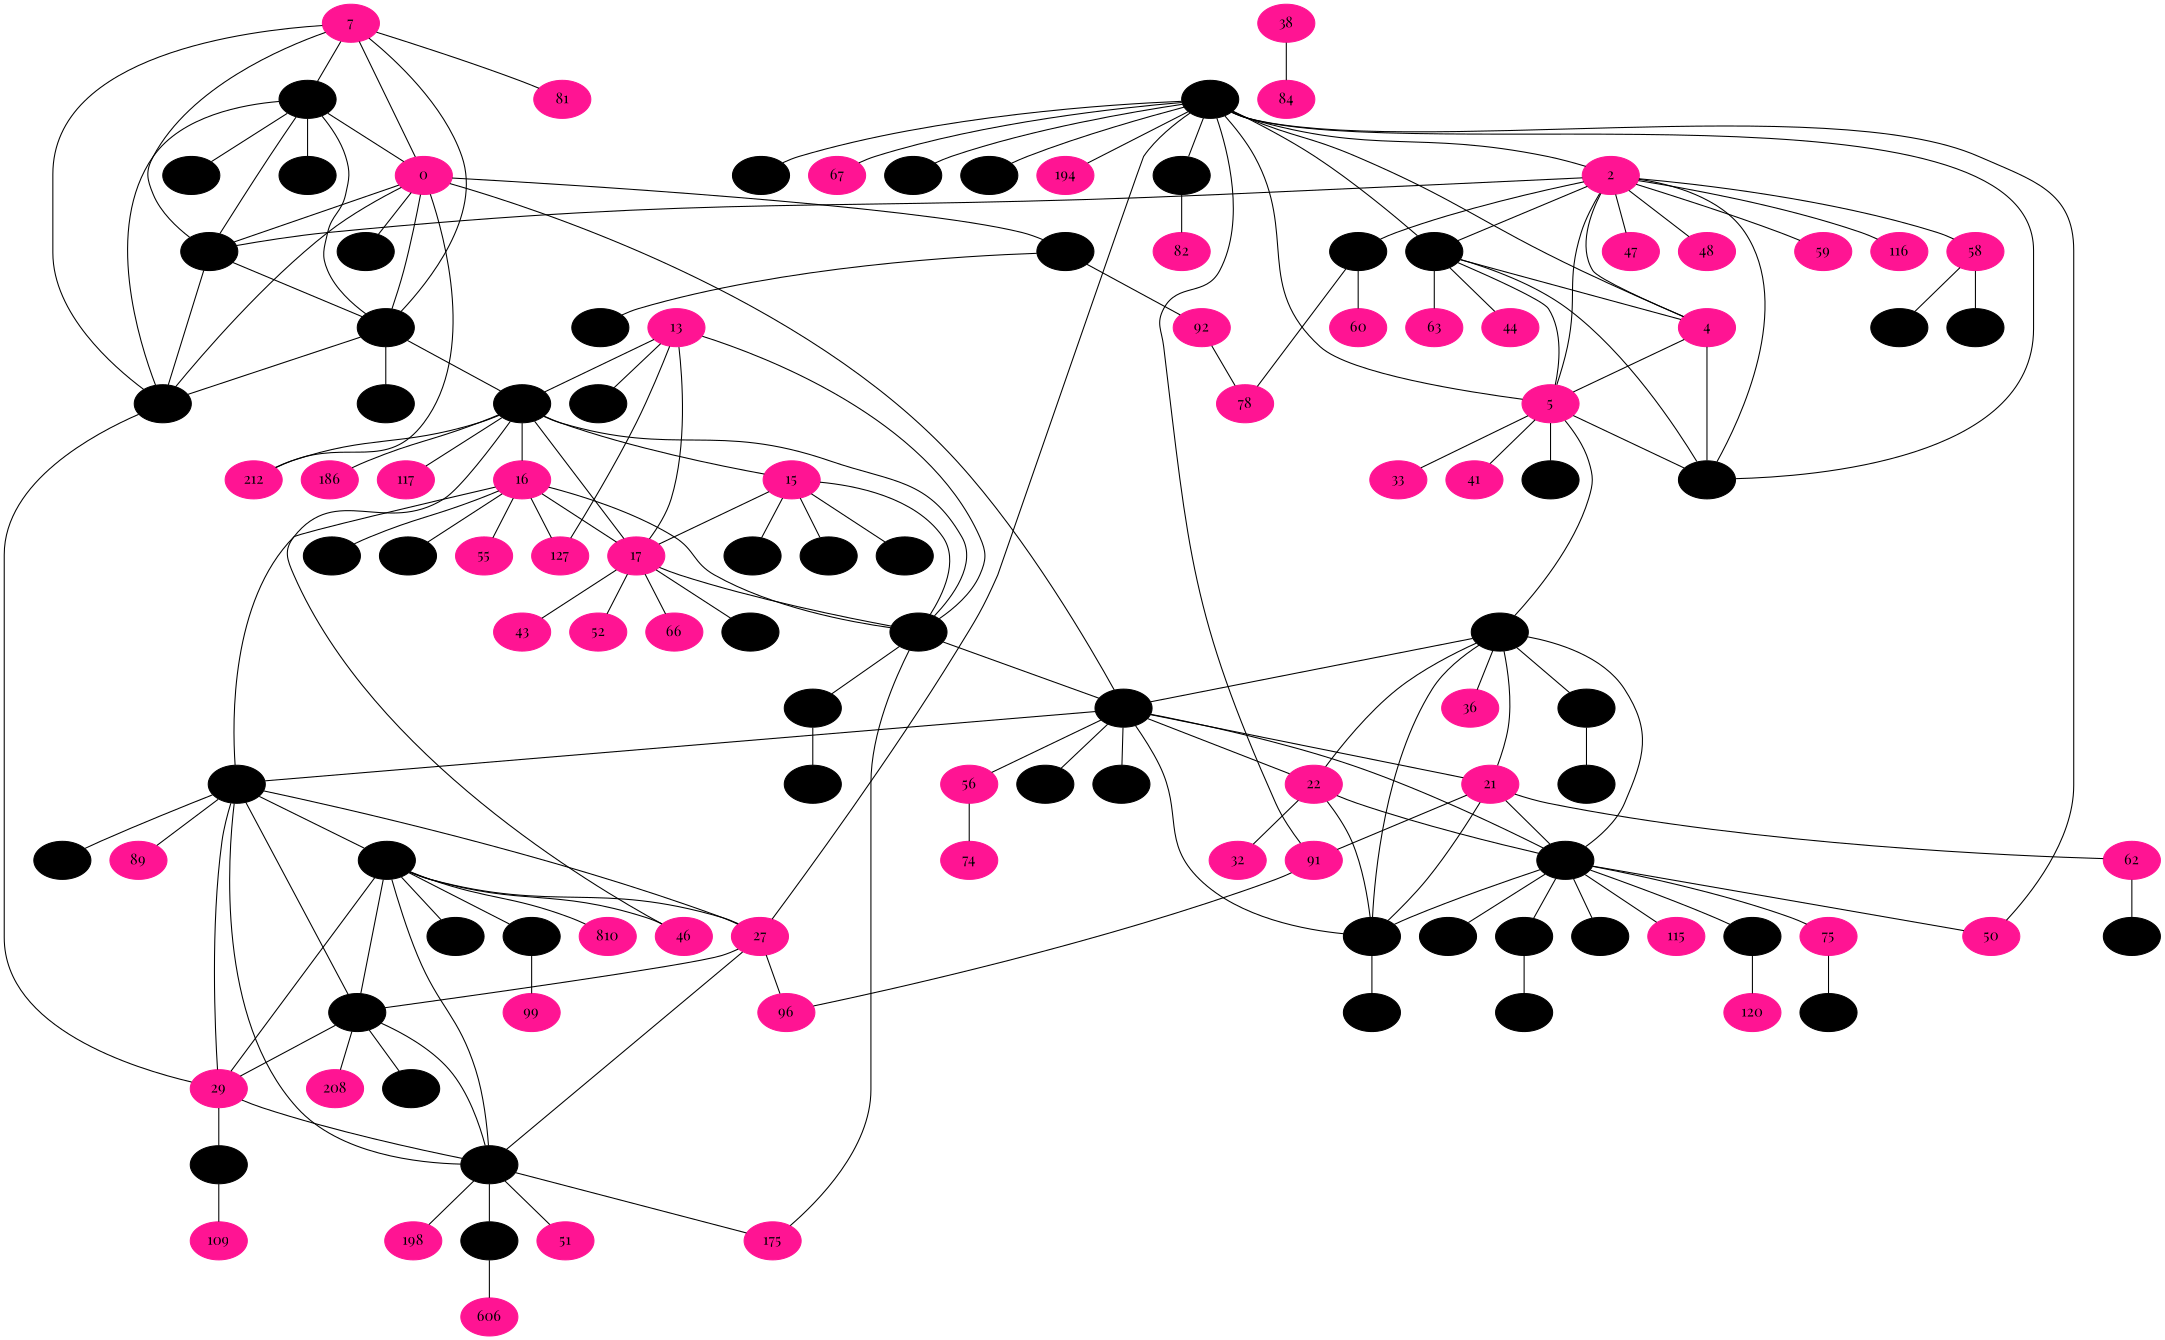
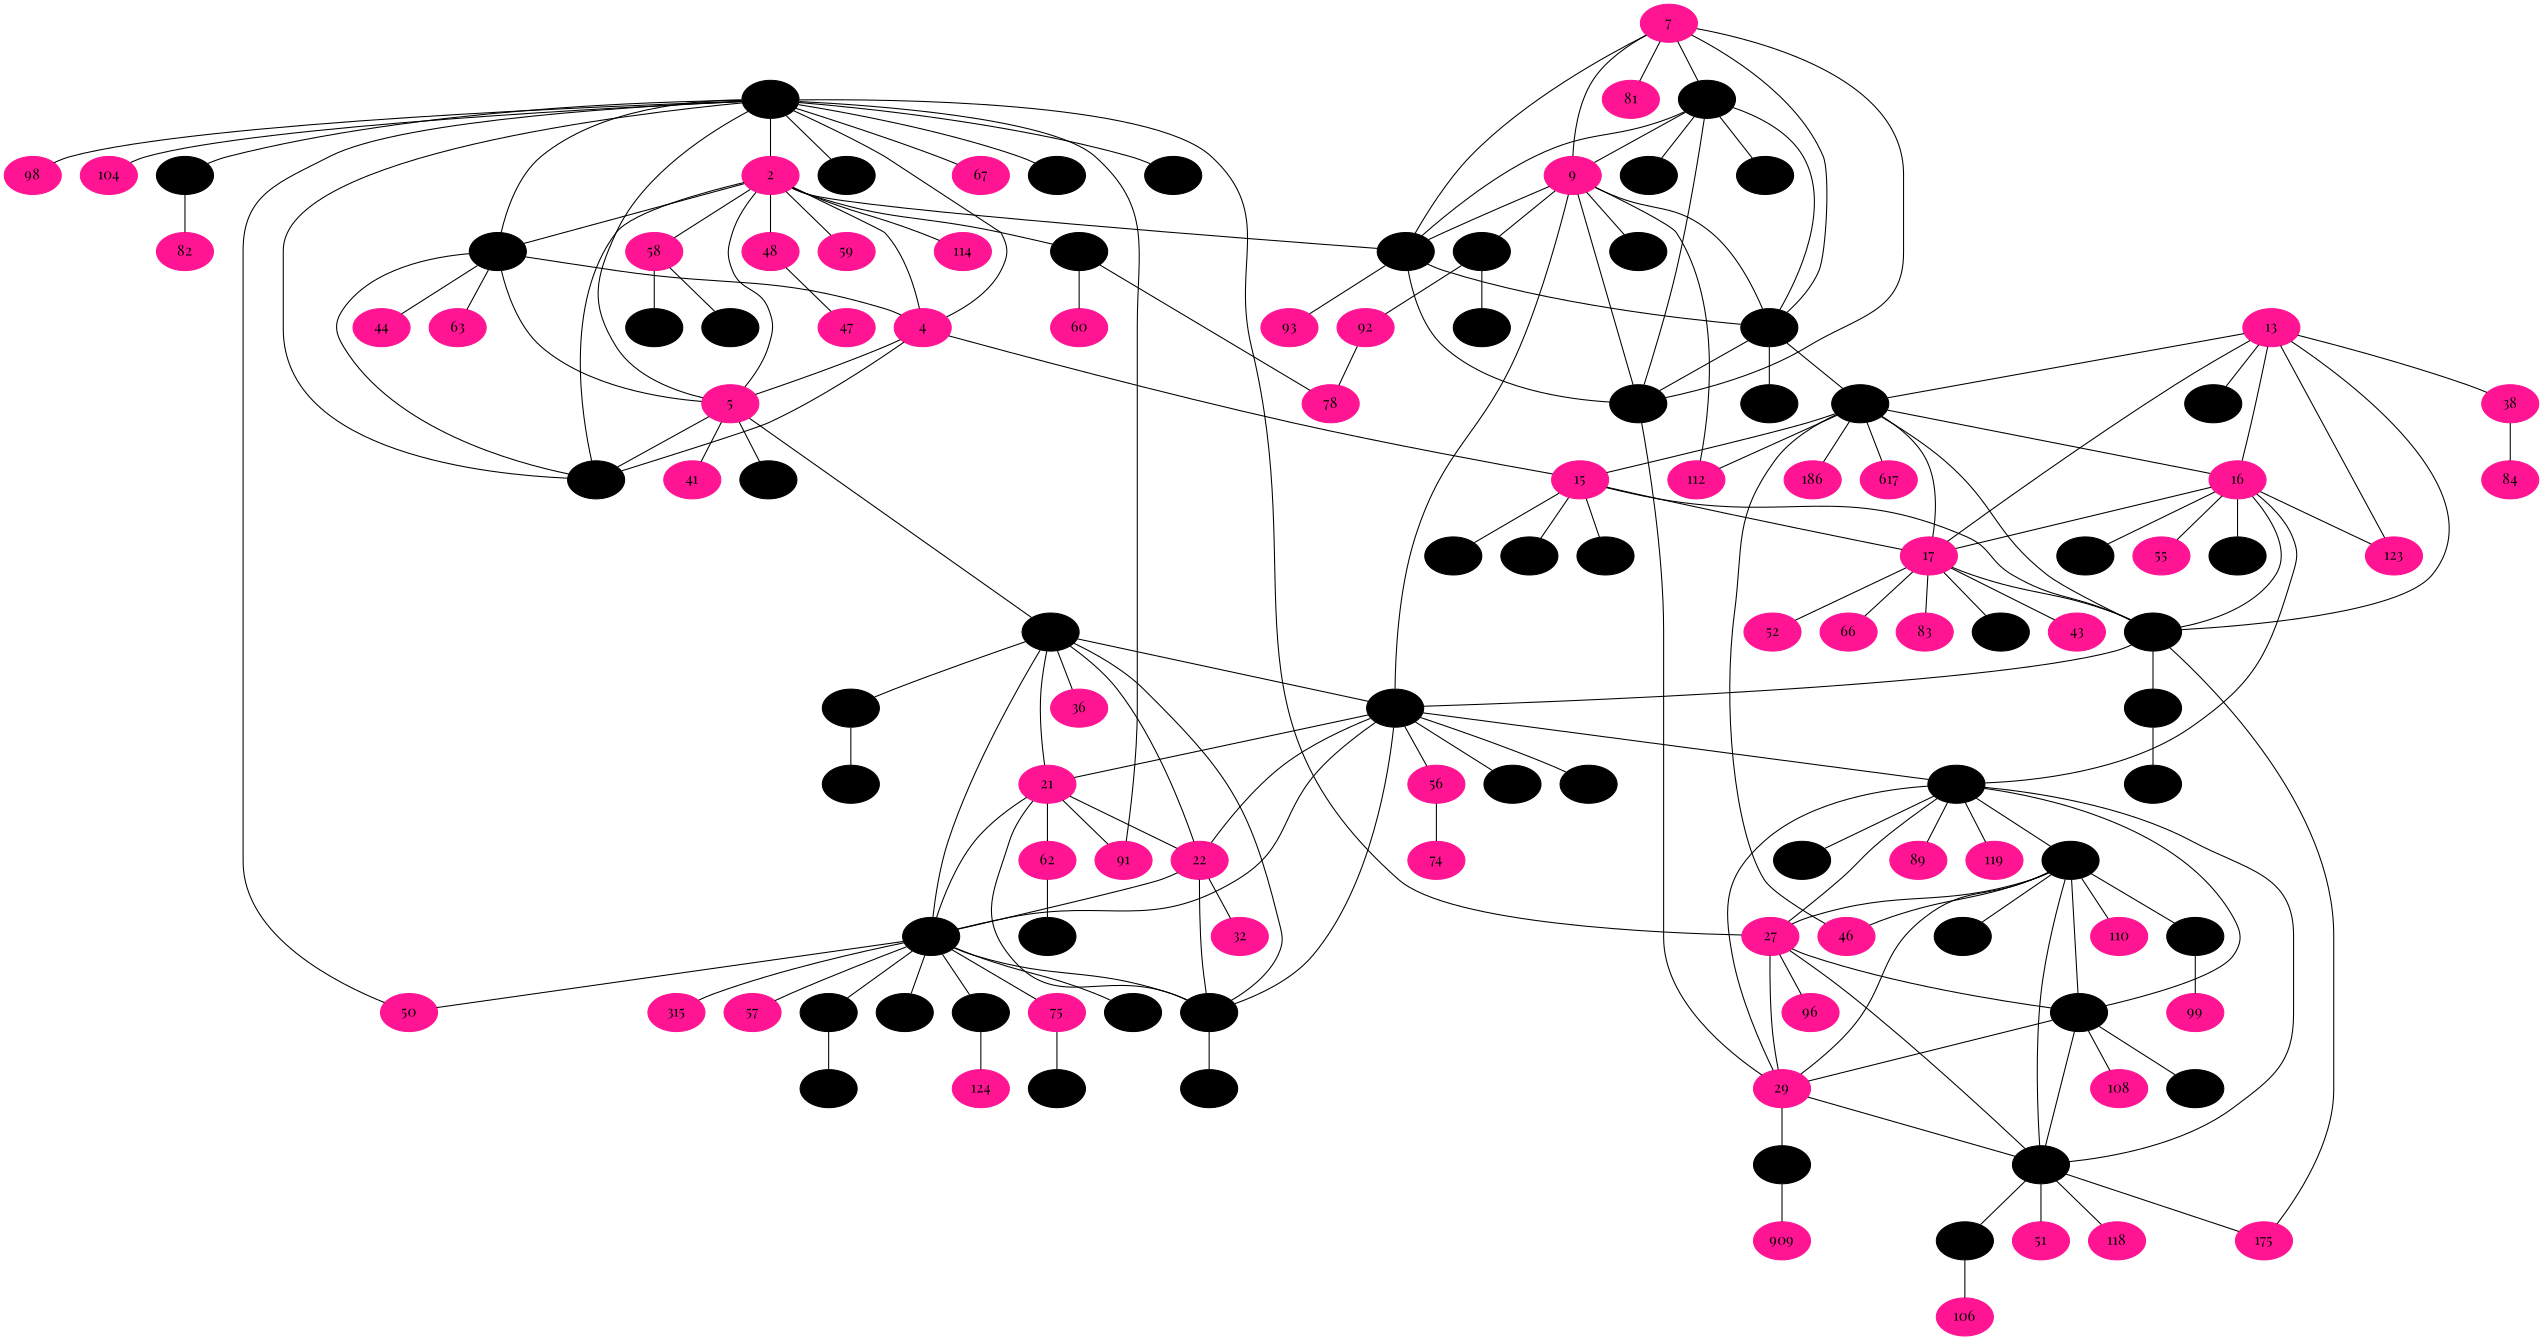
node "98": added
node "0": label "0" -> "9"
node "194": label "194" -> "104"
edge "2" -- "47": now "48" -- "47"
node "116": label "116" -> "114"
node "93": added
edge "13" -- "38": added
edge "13" -- "16": added
edge "4" -- "15": added
node "212": label "212" -> "112"
node "117": label "117" -> "617"
node "33": removed
node "127": label "127" -> "123"
node "83": added
edge "21" -- "22": added
node "119": added
node "810": label "810" -> "110"
node "115": label "115" -> "315"
edge "91" -- "96": removed
node "57": added
node "120": label "120" -> "124"
edge "27" -- "29": added
node "208": label "208" -> "108"
node "109": label "109" -> "909"
node "198": label "198" -> "118"
node "606": label "606" -> "106"
